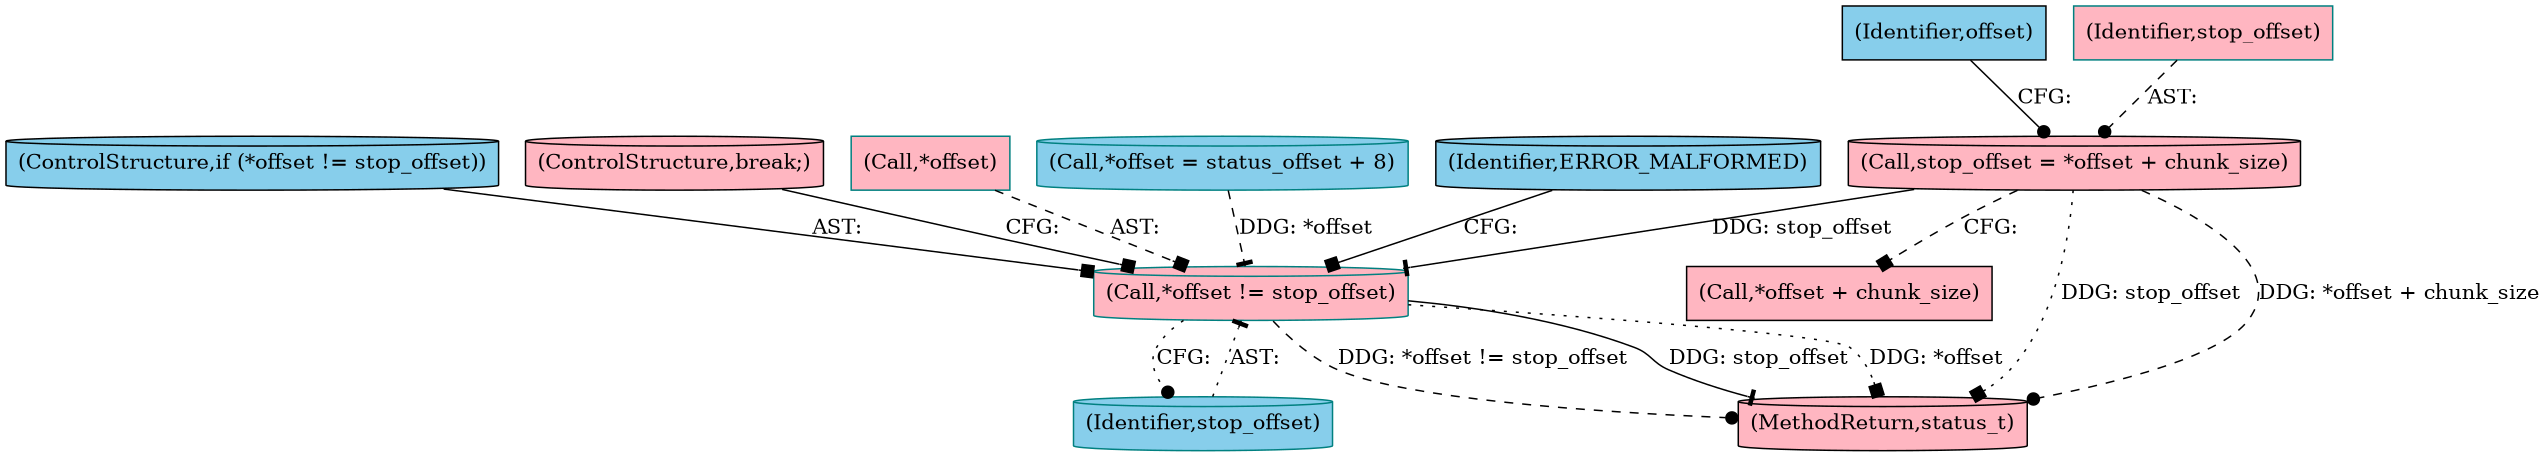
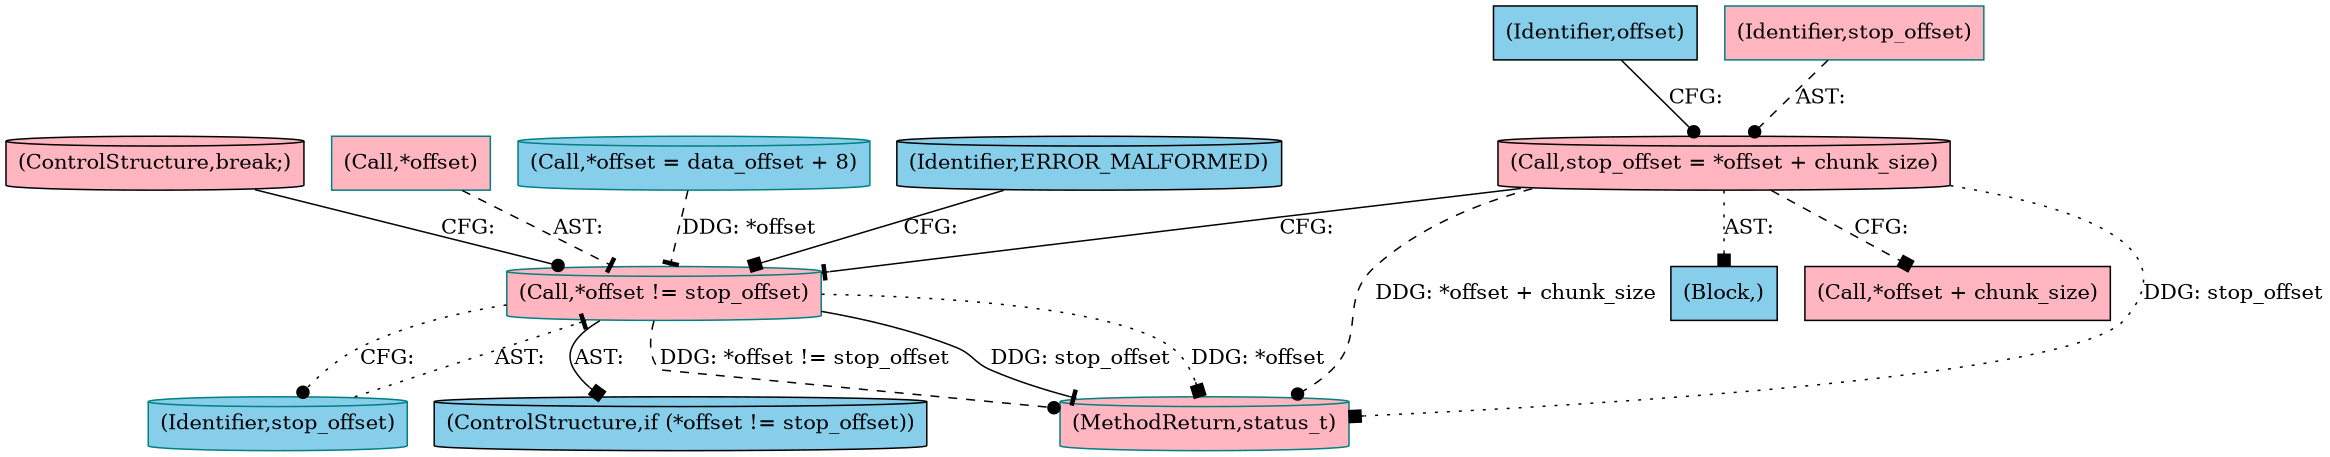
node "(Call,*offset = status_offset + 8)": label "(Call,*offset = status_offset + 8)" -> "(Call,*offset = data_offset + 8)"
edge "(Call,*offset)" -> "(Call,*offset != stop_offset)": arrowhead box -> tee
edge "(ControlStructure,break;)" -> "(Call,*offset != stop_offset)": arrowhead box -> dot
edge "(Call,stop_offset = *offset + chunk_size)" -> "(Call,*offset != stop_offset)": label "DDG: stop_offset" -> "CFG: "
edge "(ControlStructure,if (*offset != stop_offset))" -> "(Call,*offset != stop_offset)": reversed
node "(Block,)": added
node "(MethodReturn,status_t)": color black -> teal
